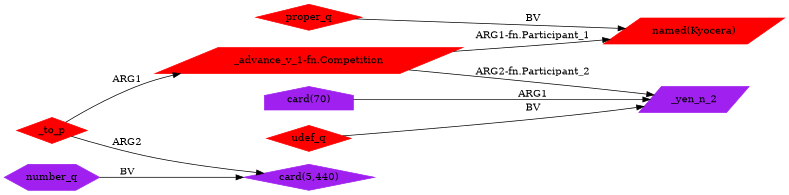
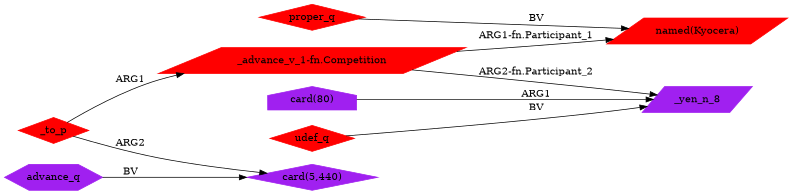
node "card(70)": label "card(70)" -> "card(80)"
node "_yen_n_2": label "_yen_n_2" -> "_yen_n_8"
node "number_q": label "number_q" -> "advance_q"
